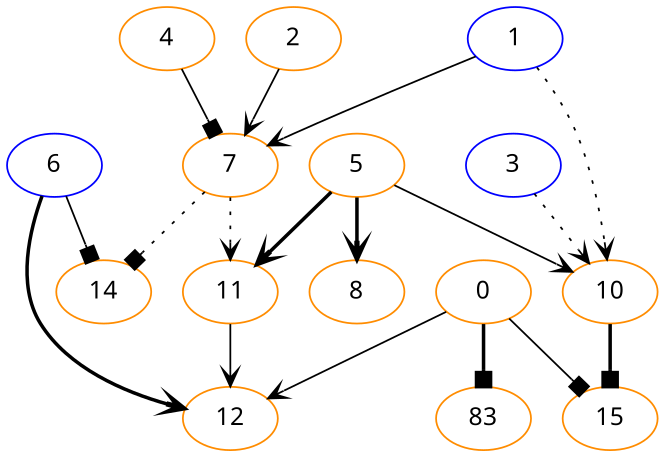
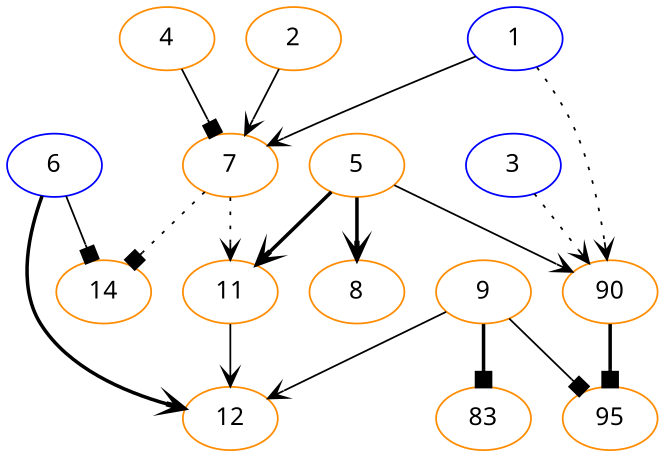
node "0": label "0" -> "9"
node "10": label "10" -> "90"
node "15": label "15" -> "95"
